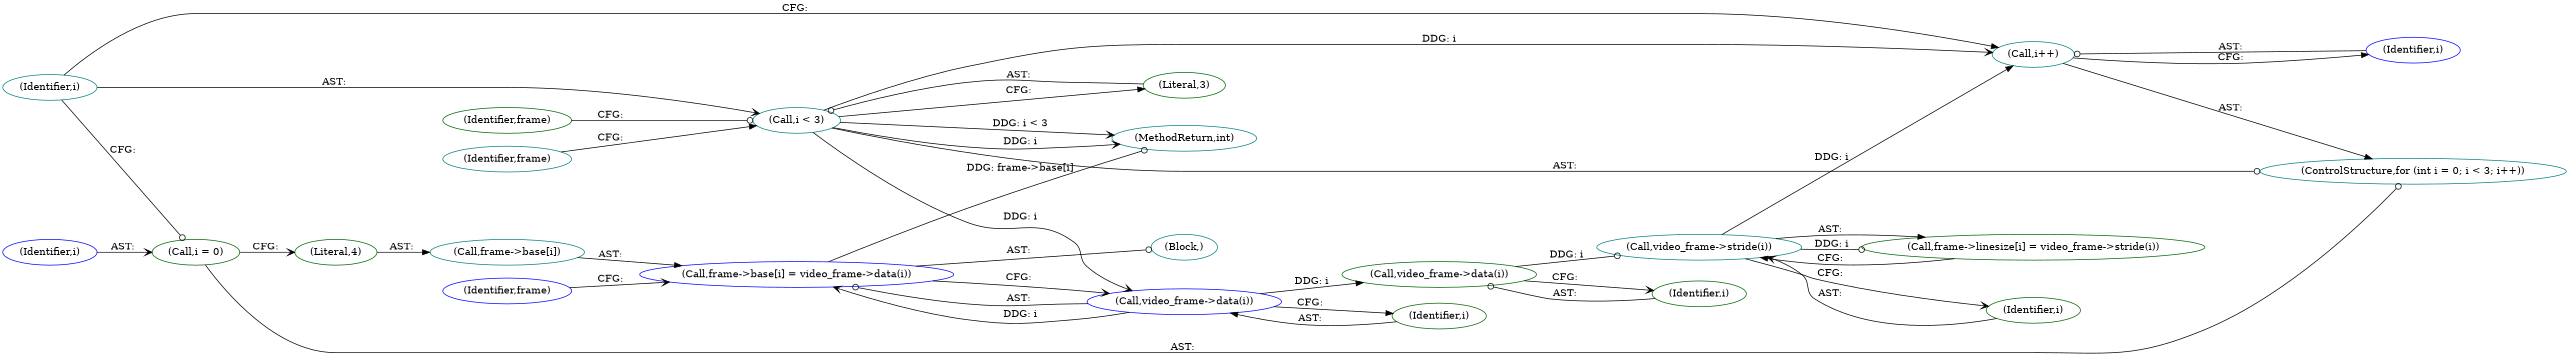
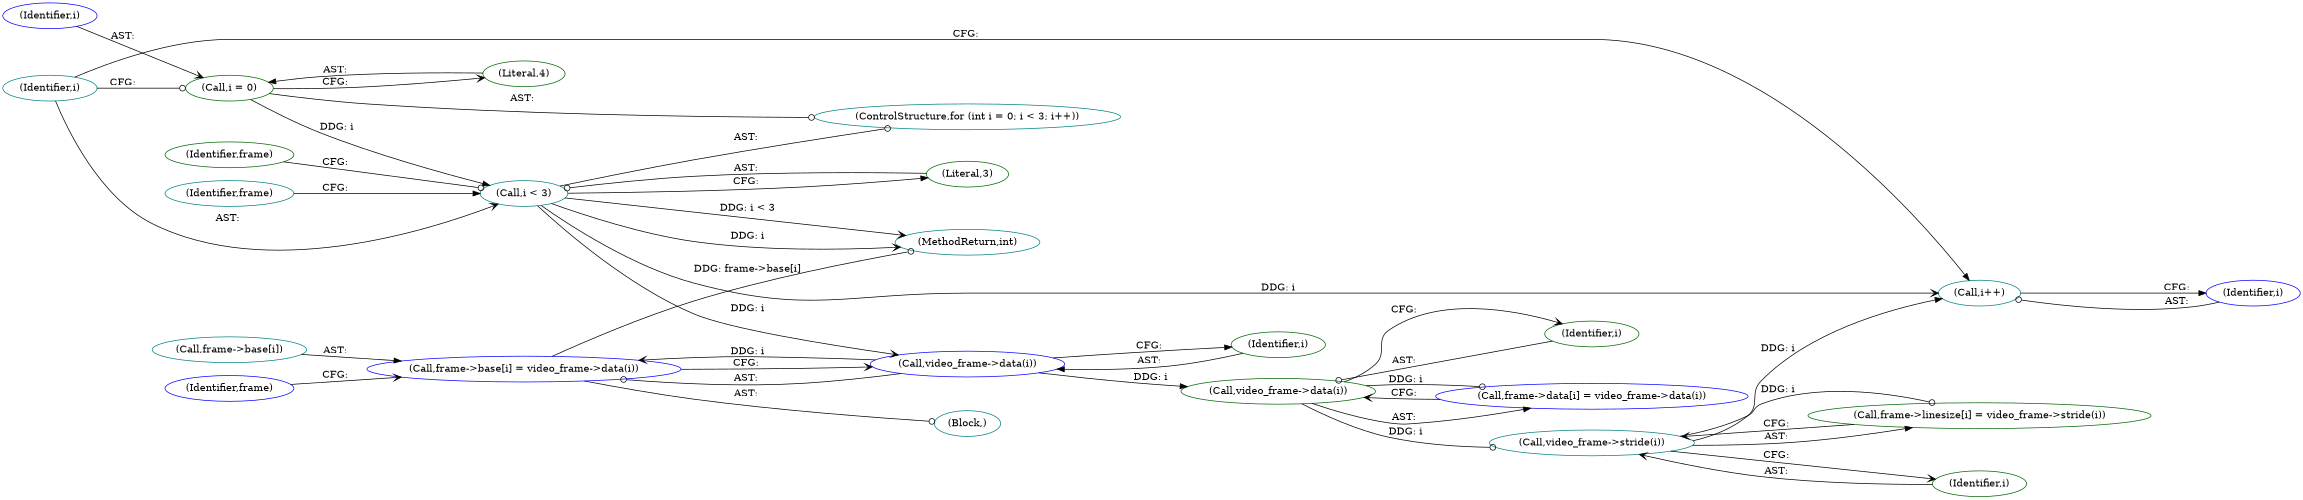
edge "(Call,i++)" -> "(ControlStructure,for (int i = 0; i < 3; i++))": removed, label "AST:"
edge "(Call,i = 0)" -> "(Call,i < 3)": added, label "DDG: i"
edge "(Literal,4)" -> "(Call,frame->base[i])": now "(Literal,4)" -> "(Call,i = 0)"
edge "(Call,frame->linesize[i] = video_frame->stride(i))" -> "(Call,video_frame->stride(i))": arrowhead normal -> vee
node "(Call,frame->data[i] = video_frame->data(i))": added
